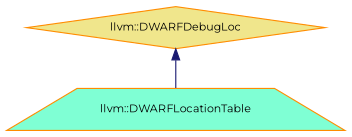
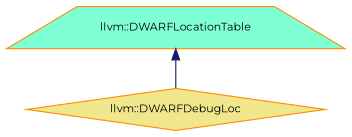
edge "llvm::DWARFLocationTable" -> "llvm::DWARFDebugLoc": reversed
